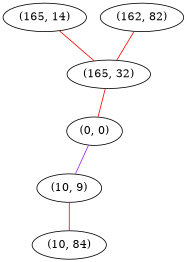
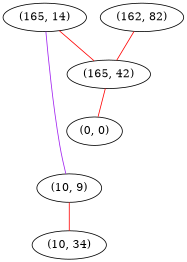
node "(165, 32)": label "(165, 32)" -> "(165, 42)"
edge "(0, 0)" -- "(10, 9)": now "(165, 14)" -- "(10, 9)"
node "(10, 84)": label "(10, 84)" -> "(10, 34)"
